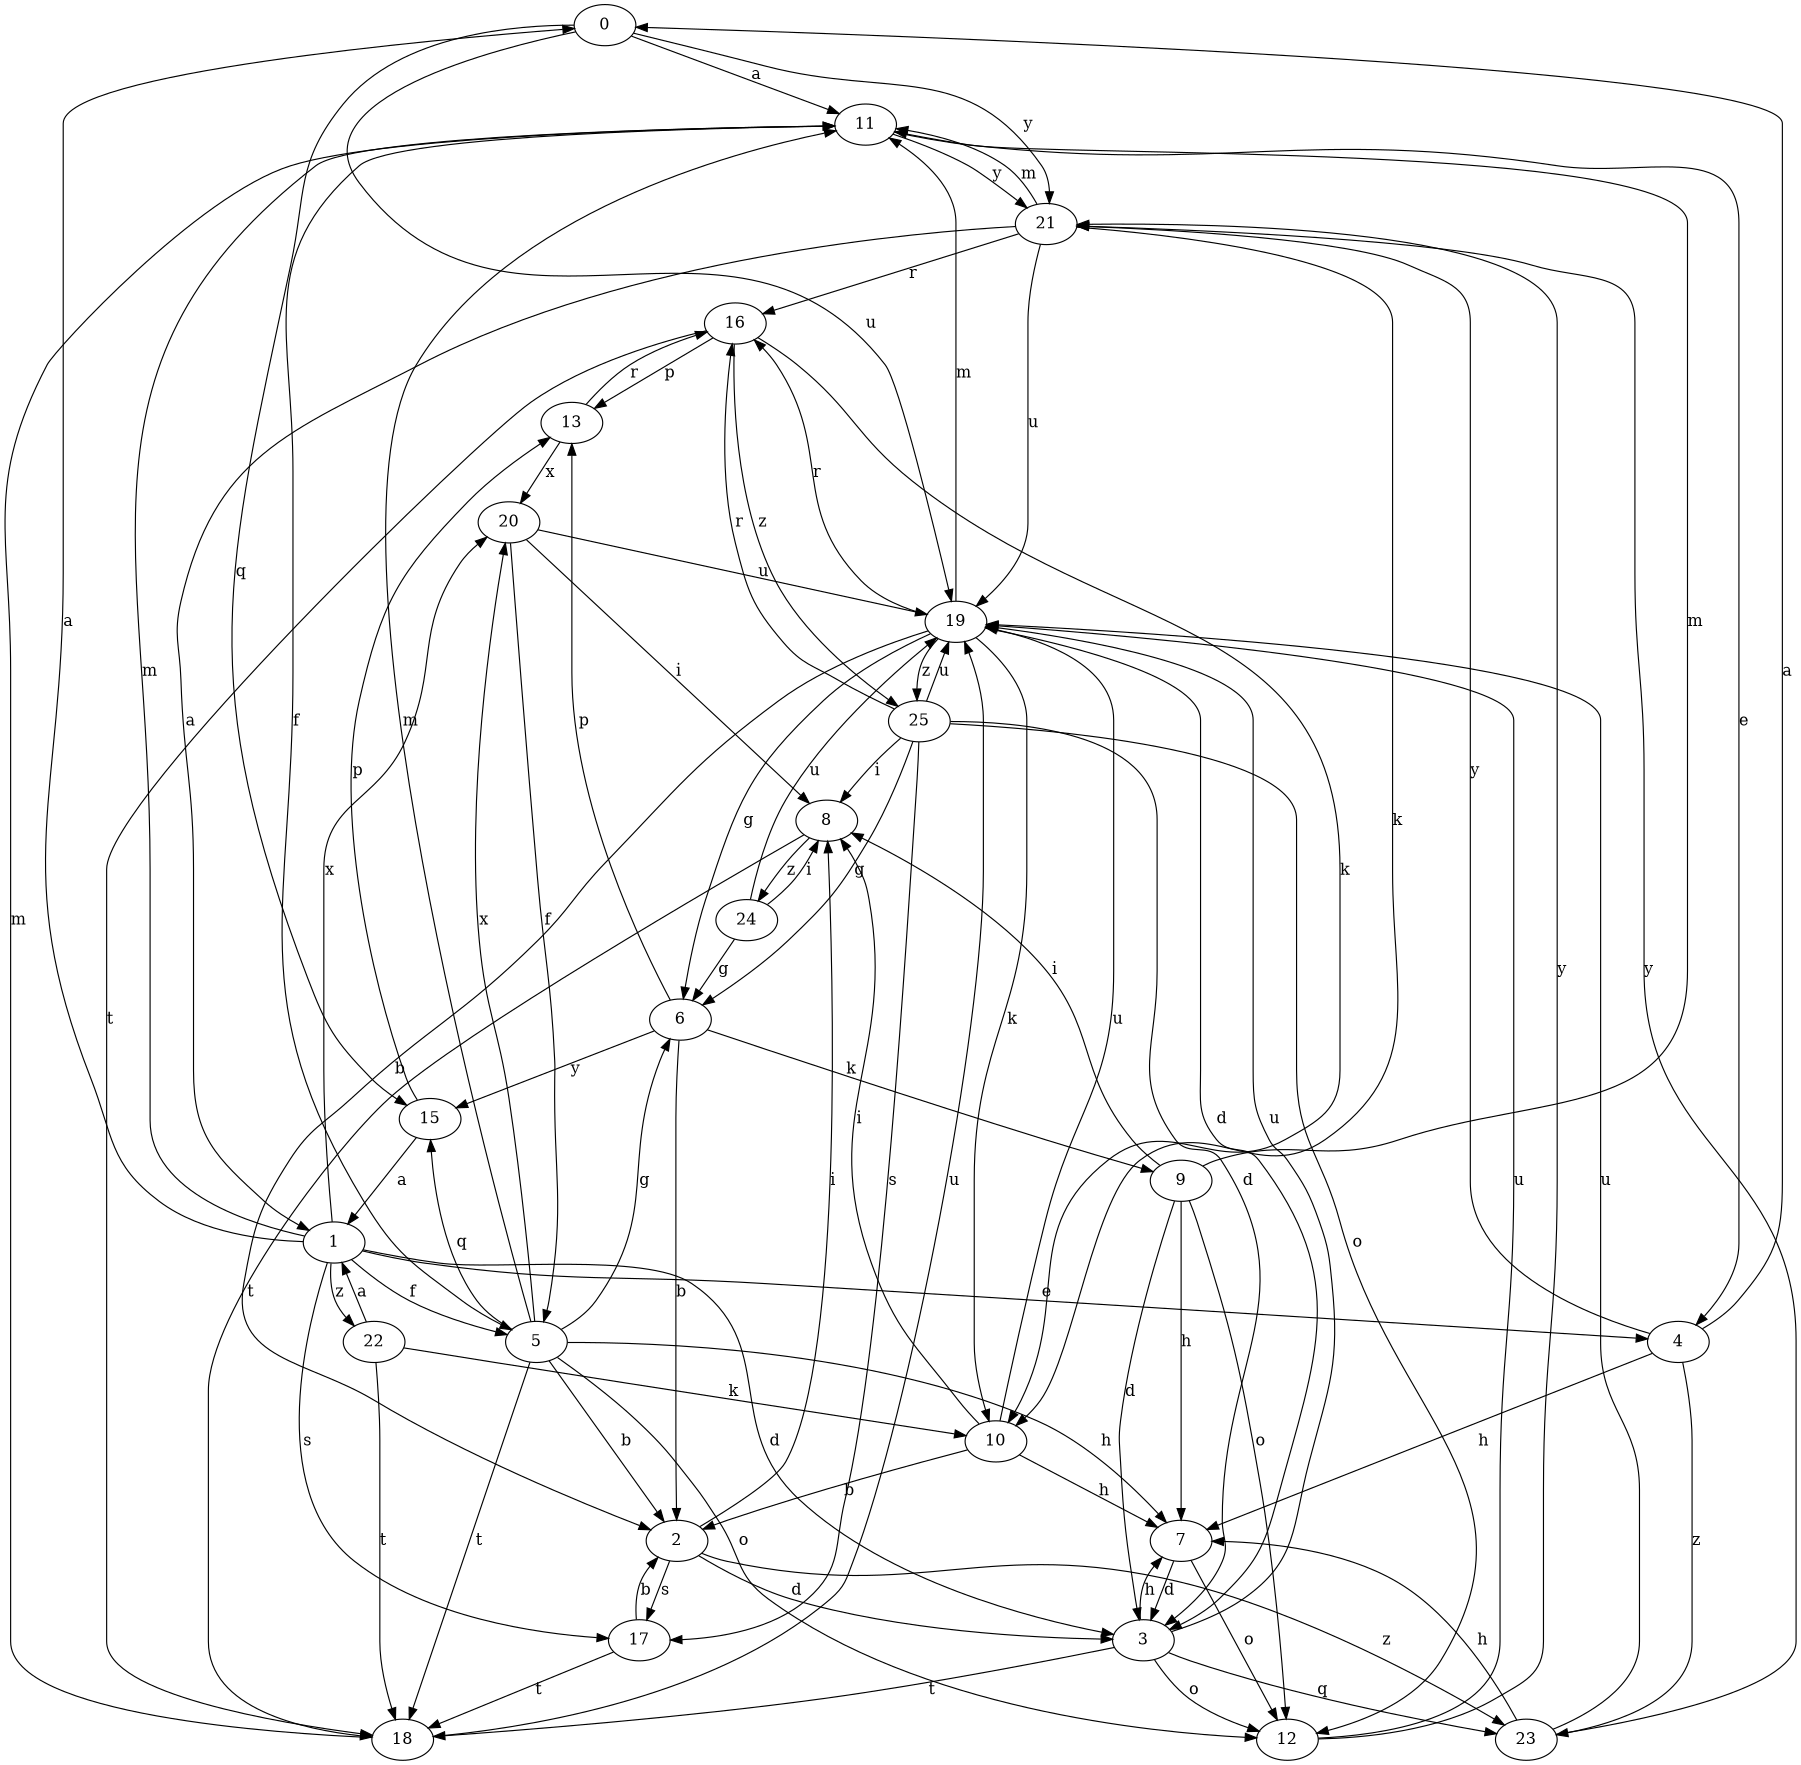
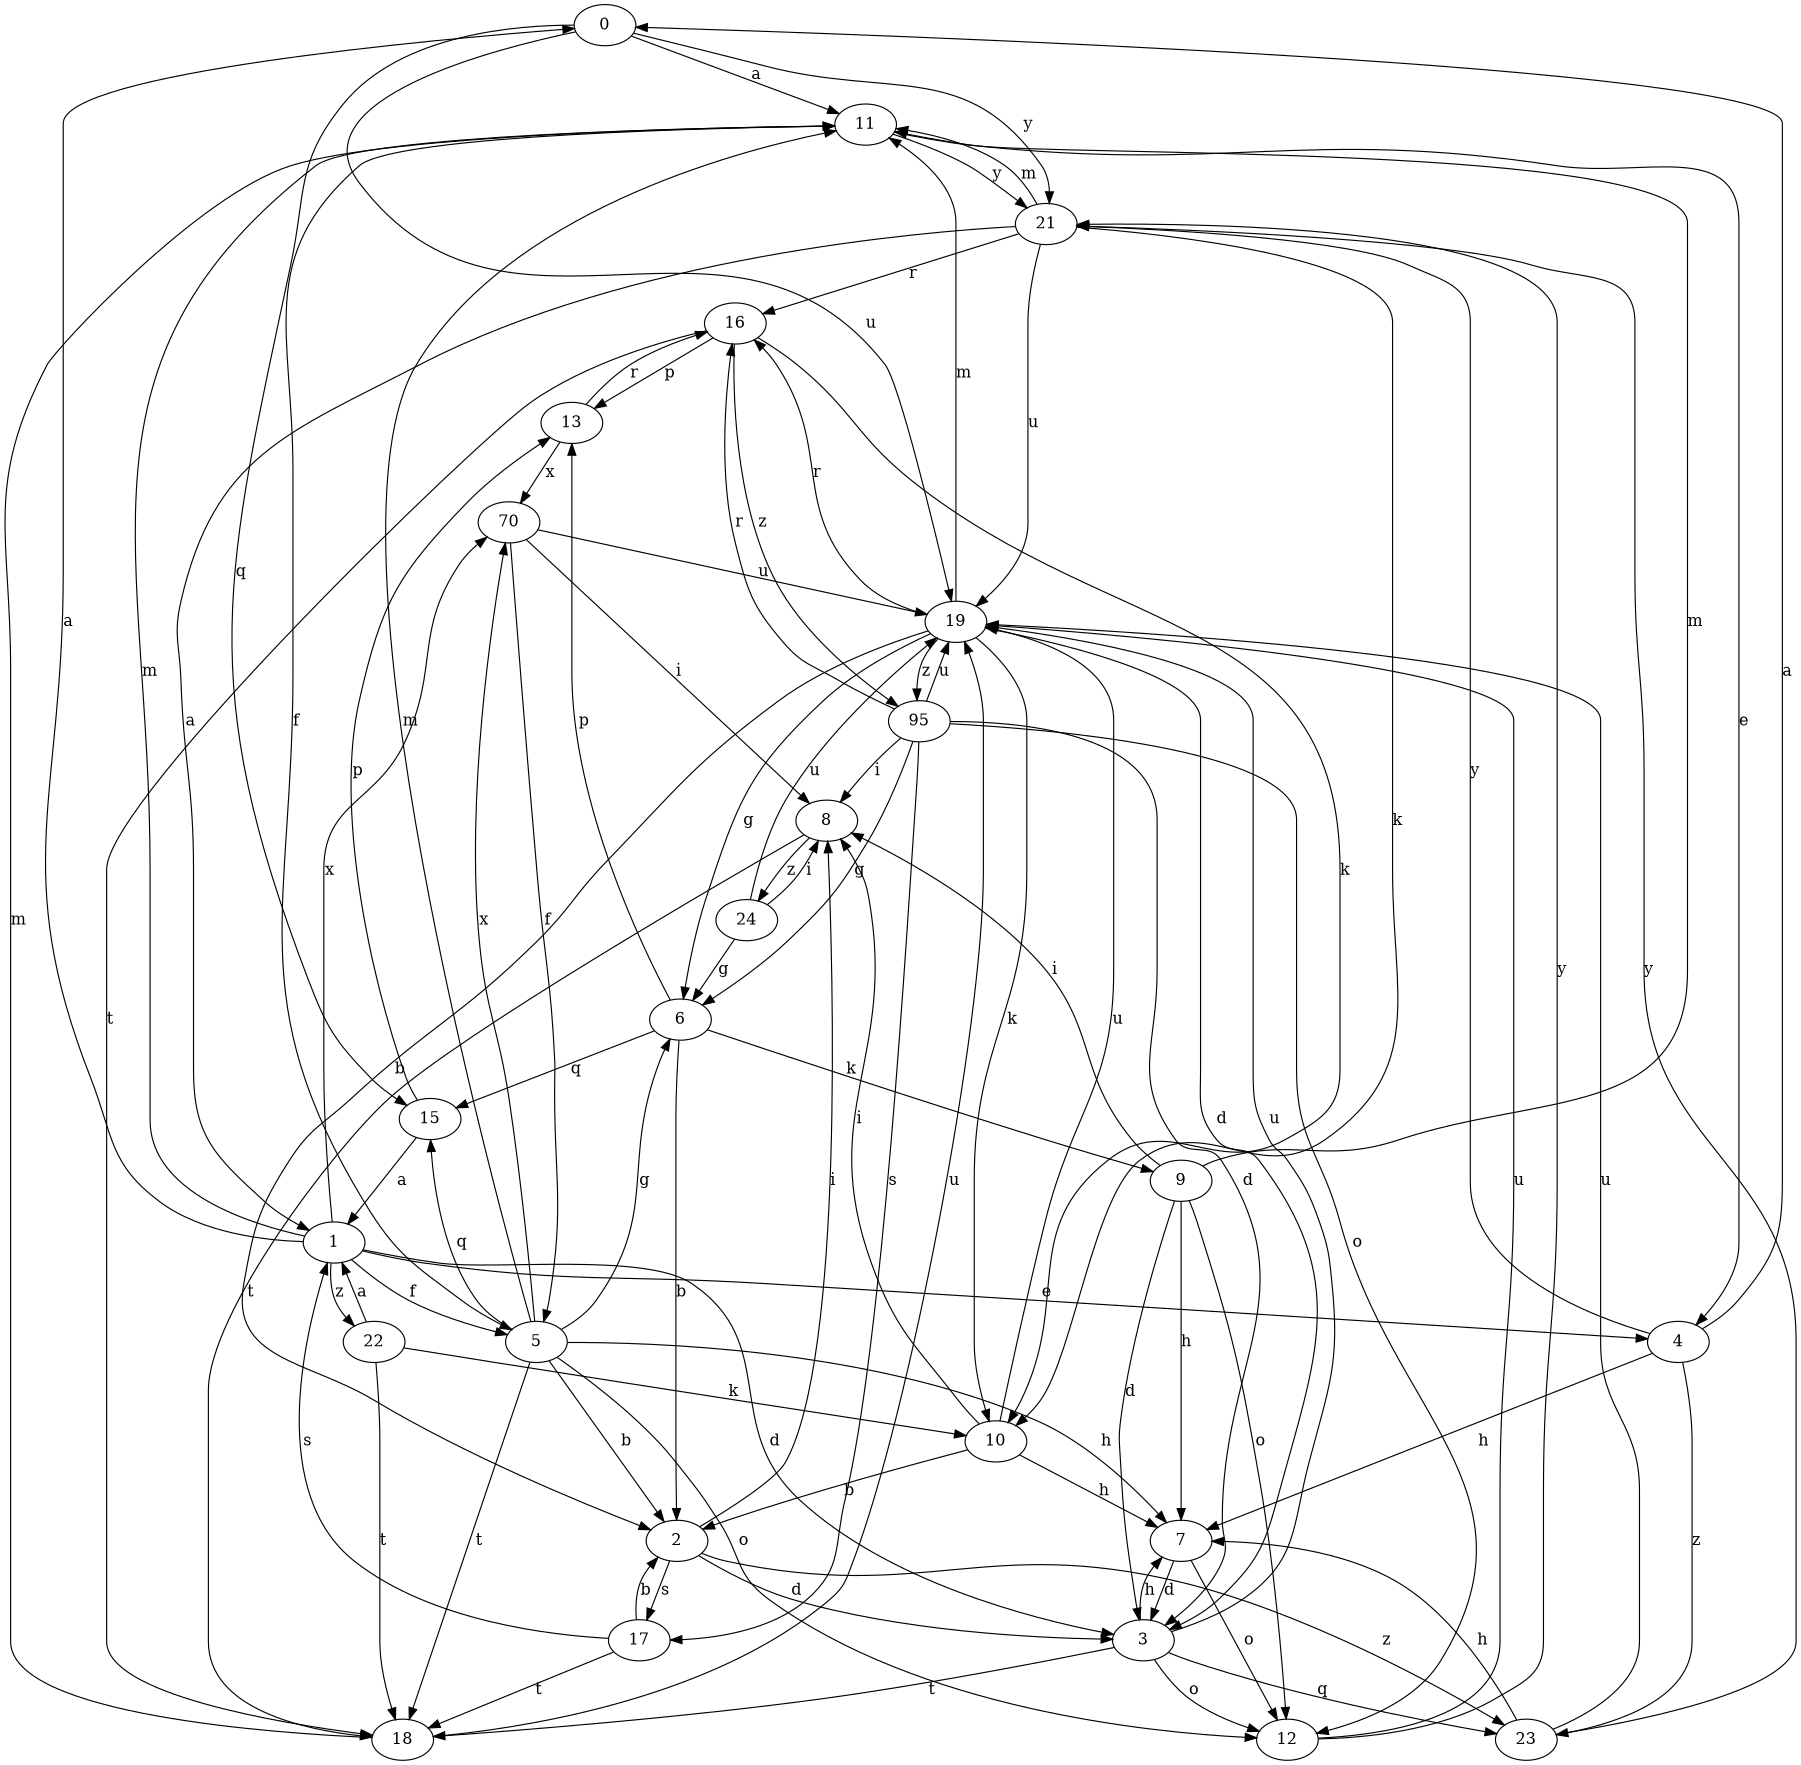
node "20": label "20" -> "70"
node "25": label "25" -> "95"
edge "6" -> "15": label "y" -> "q"
edge "1" -> "17": reversed
